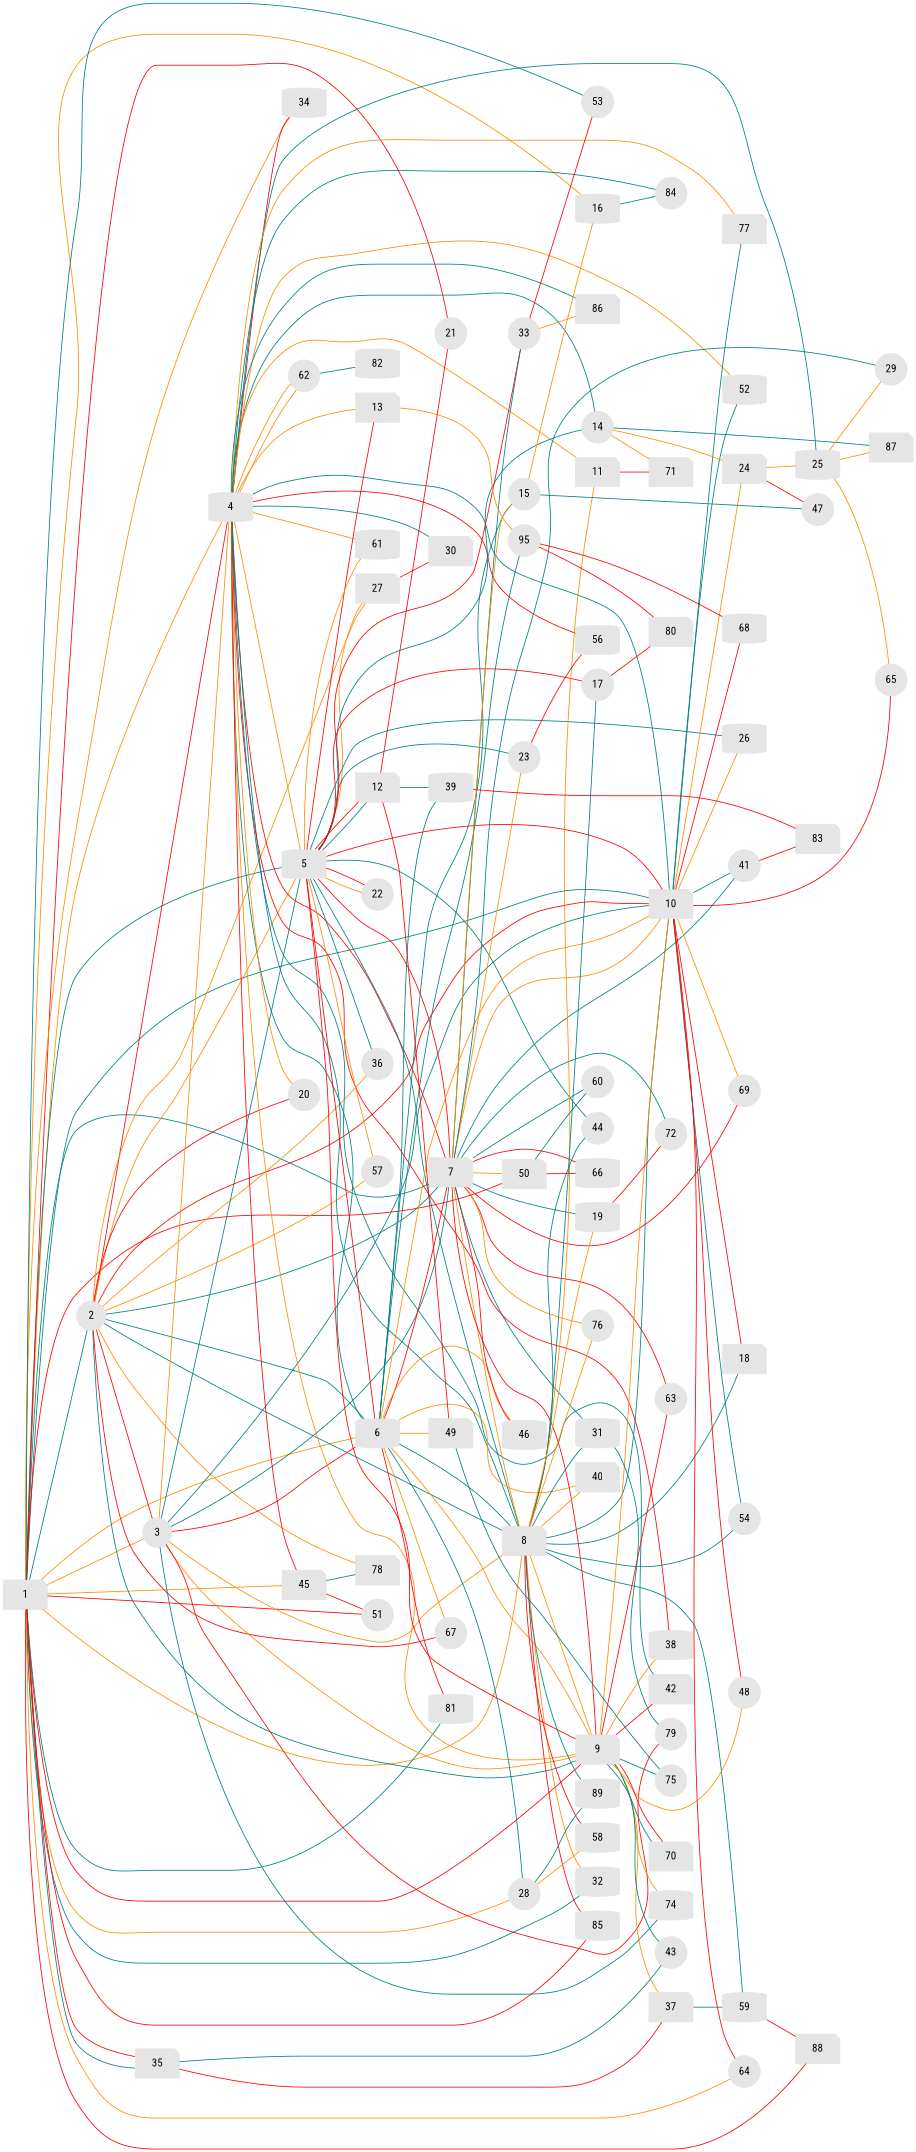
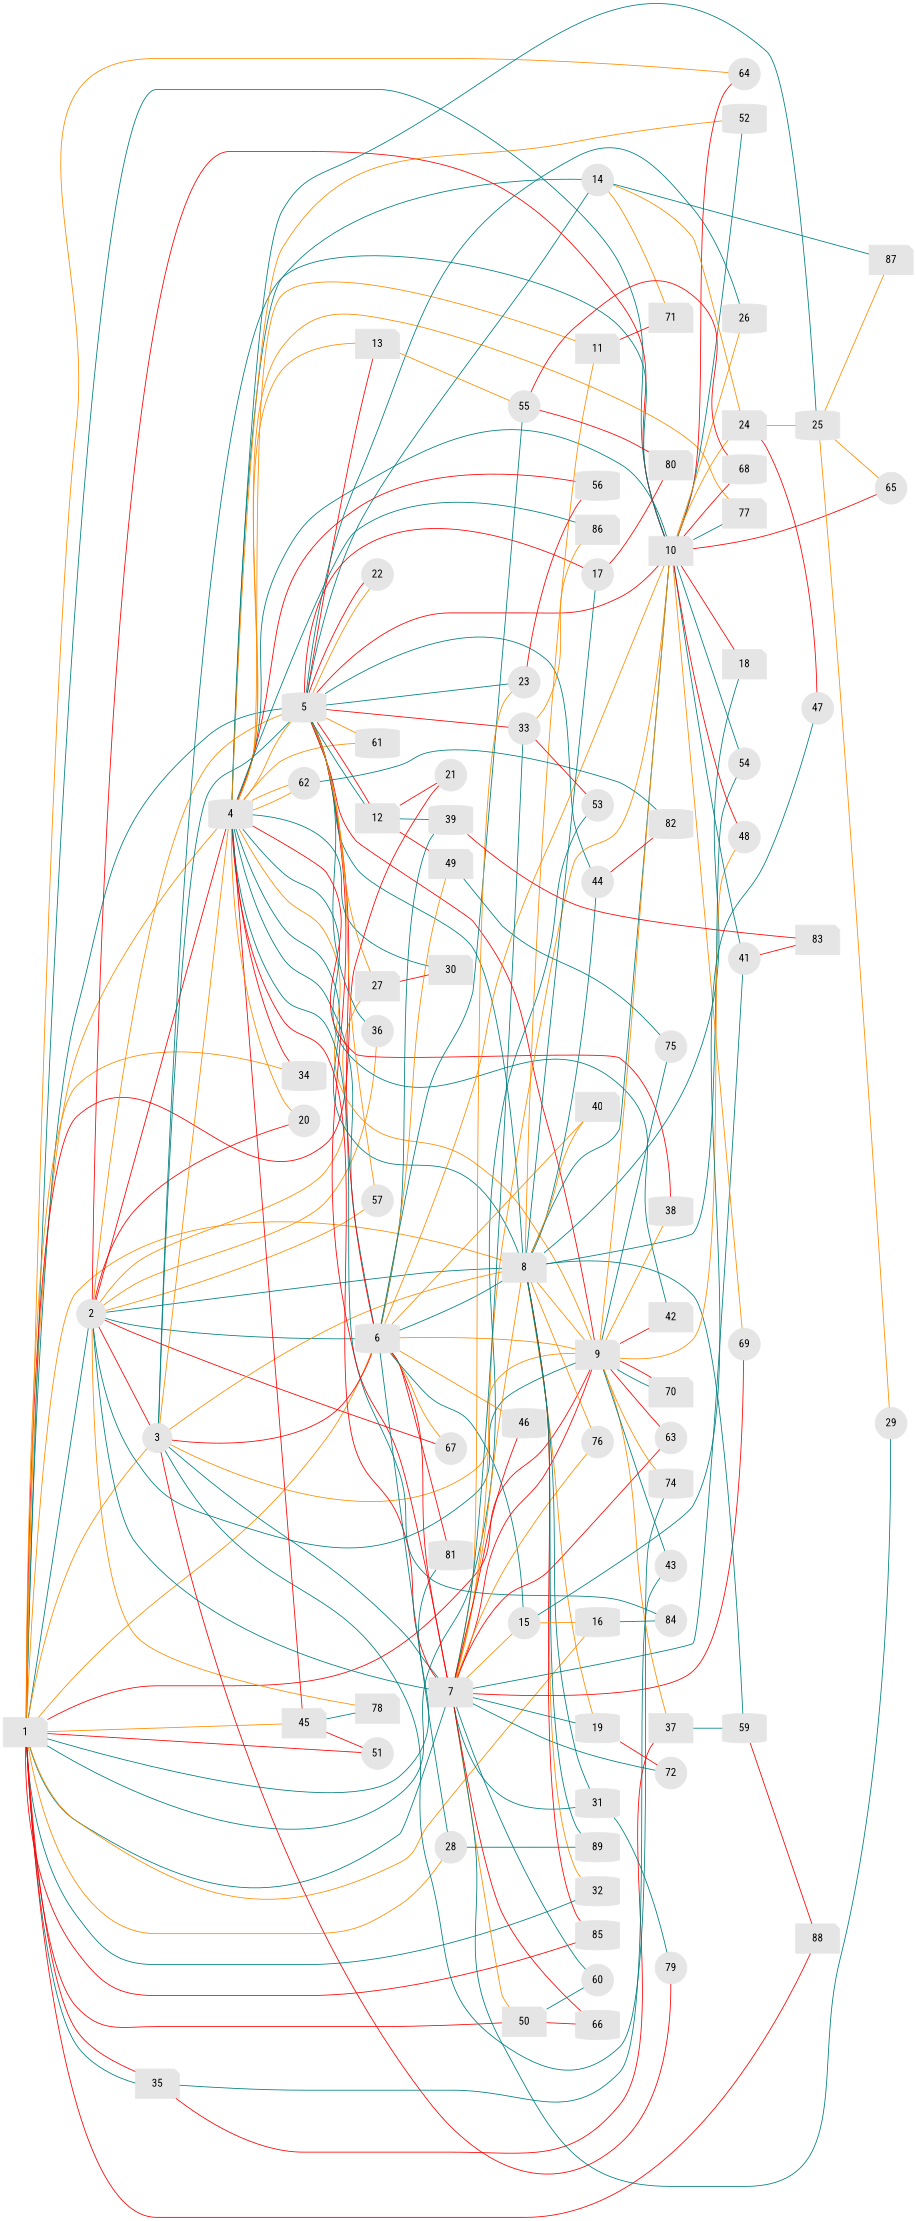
node "95": label "95" -> "55"
edge "82" -- "44": added
node "58": removed
